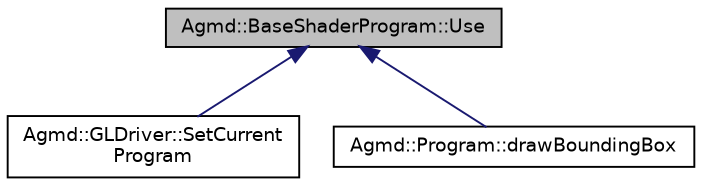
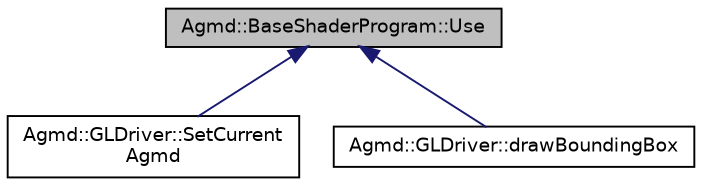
node "Agmd::GLDriver::SetCurrent Program": label "Agmd::GLDriver::SetCurrent Program" -> "Agmd::GLDriver::SetCurrent Agmd"
node "Agmd::Program::drawBoundingBox": label "Agmd::Program::drawBoundingBox" -> "Agmd::GLDriver::drawBoundingBox"
